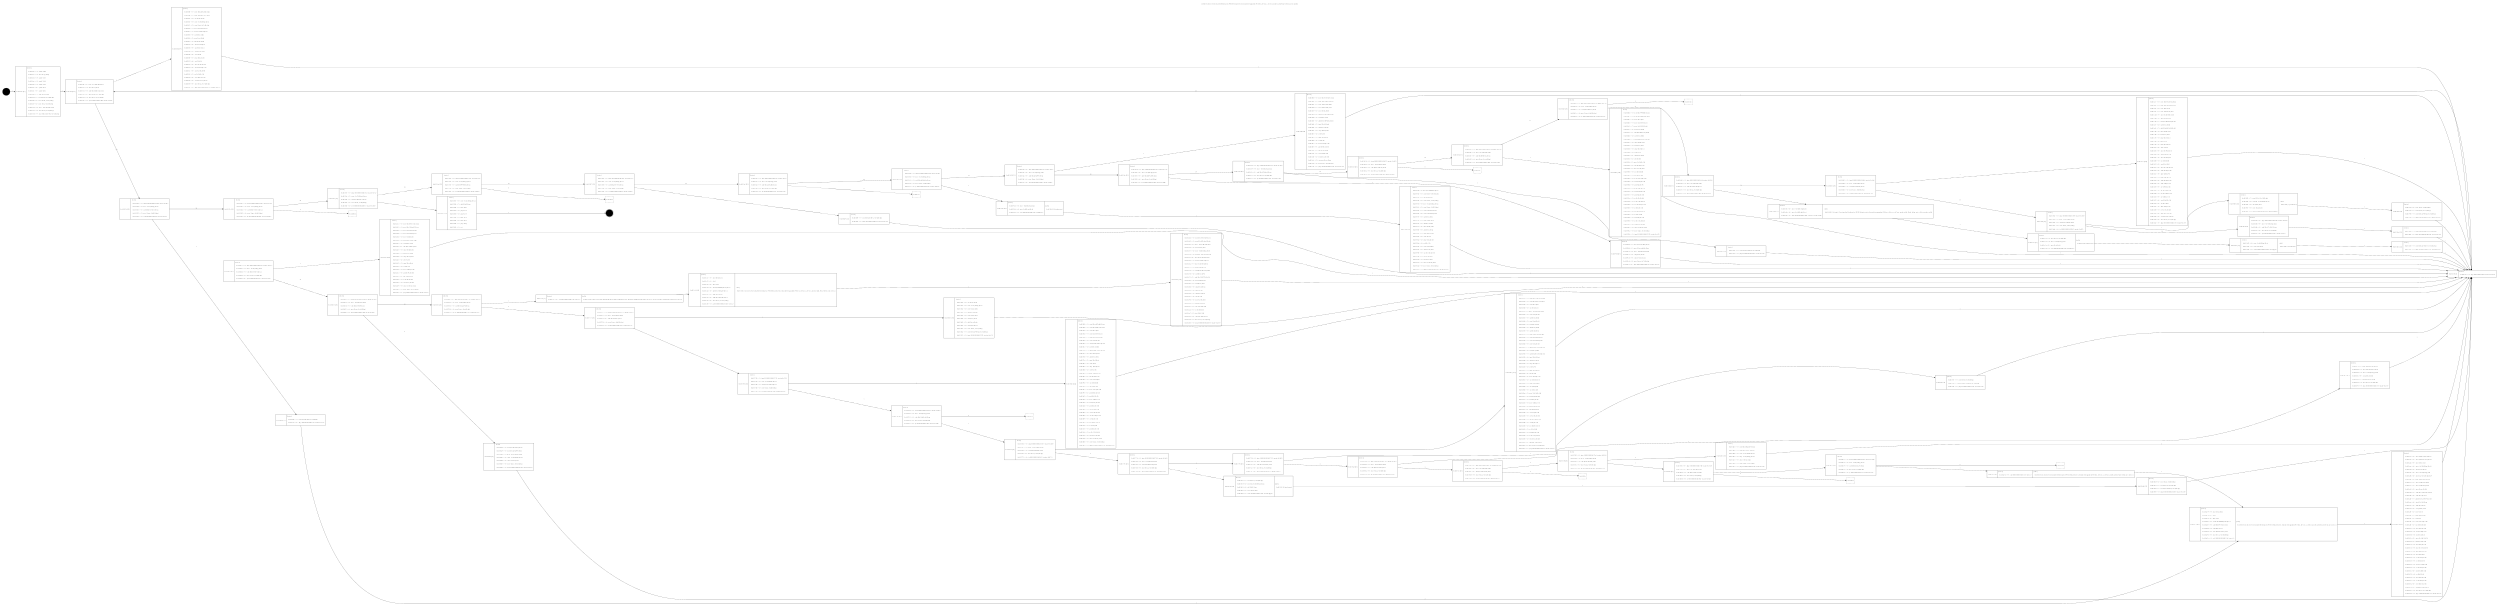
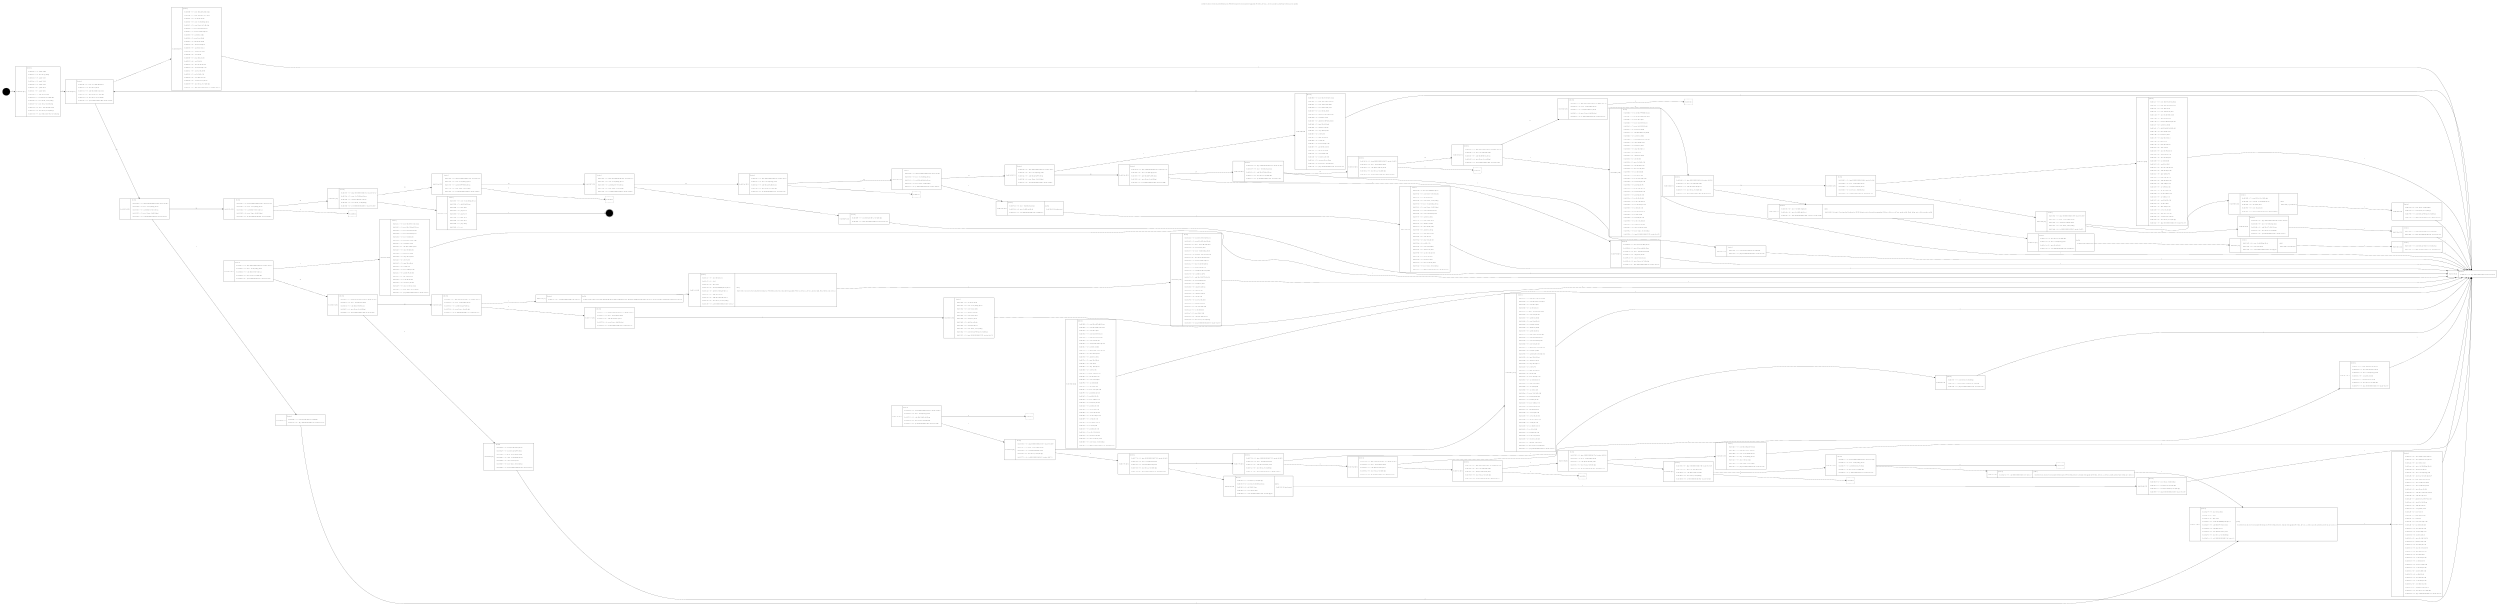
node "0x401730 [25]": removed
